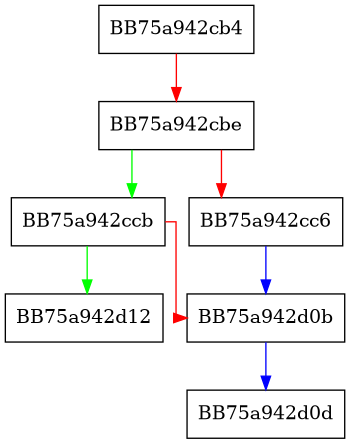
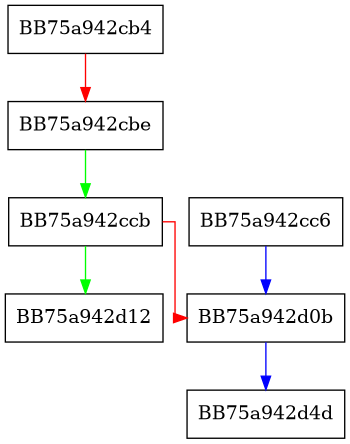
edge "BB75a942cbe" -> "BB75a942cc6": removed
node "BB75a942d0d": label "BB75a942d0d" -> "BB75a942d4d"
